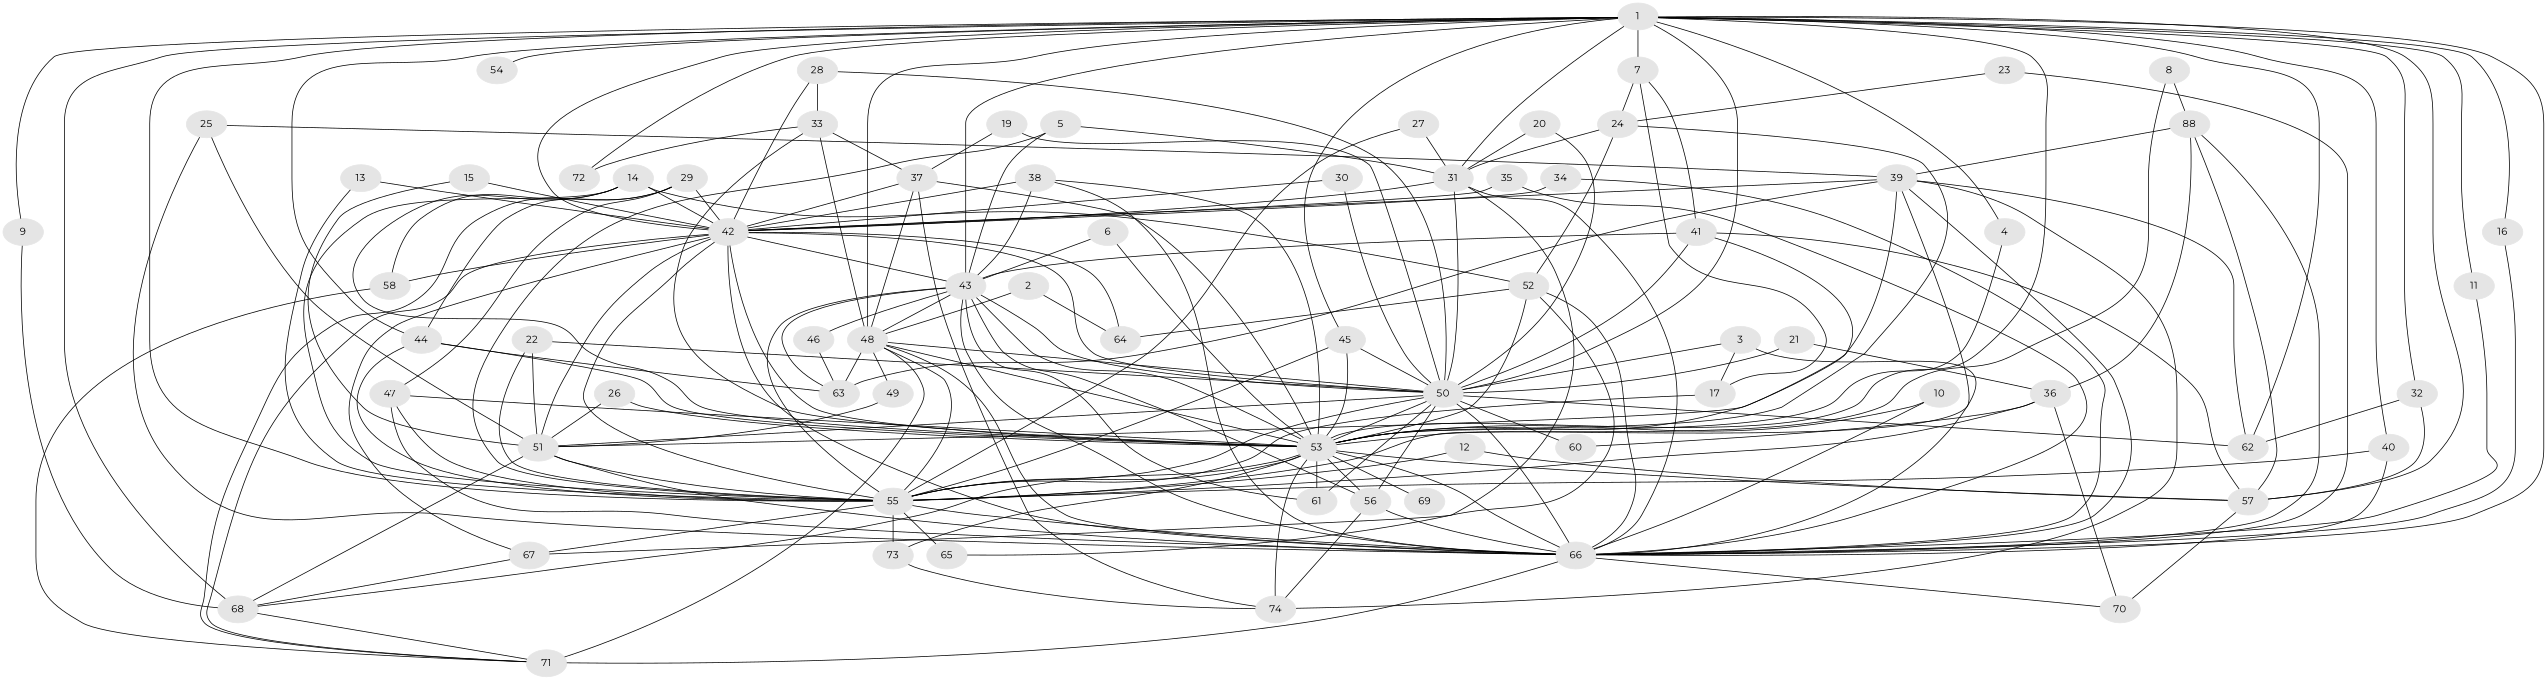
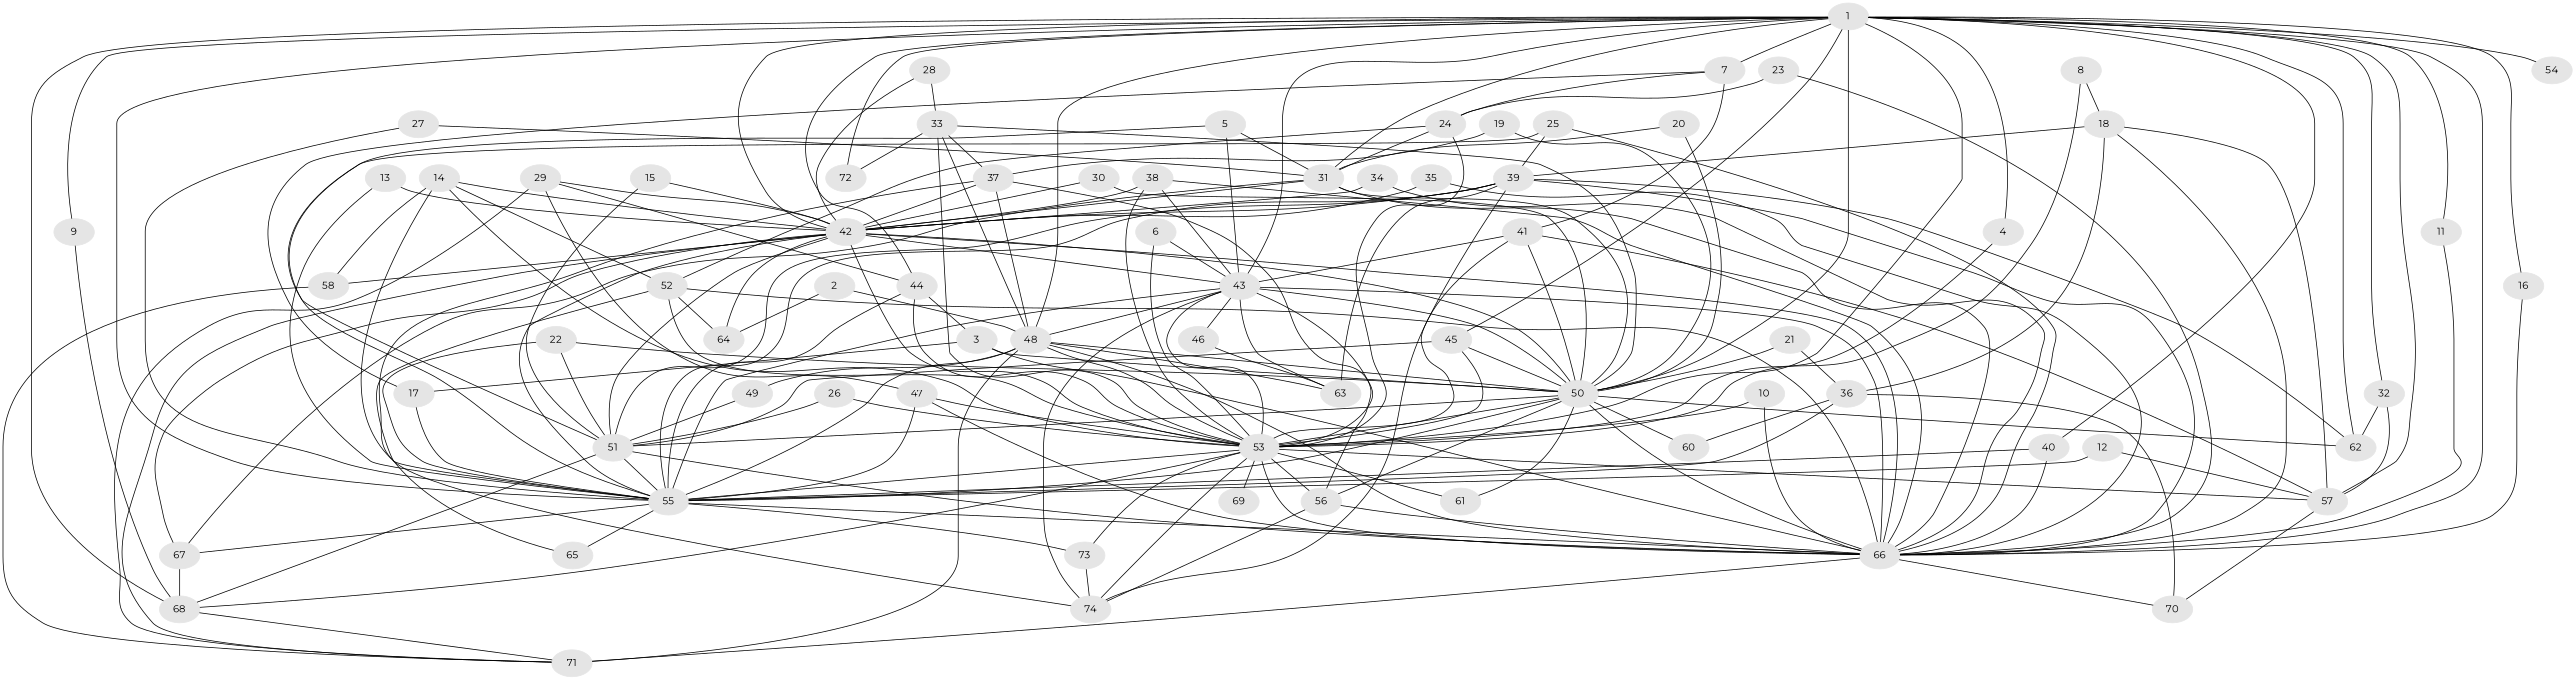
edge "28" -- "50": now "33" -- "50"
node "88": label "88" -> "18"
edge "44" -- "63": now "44" -- "3"
edge "43" -- "61": now "43" -- "74"
edge "45" -- "55": now "45" -- "51"
